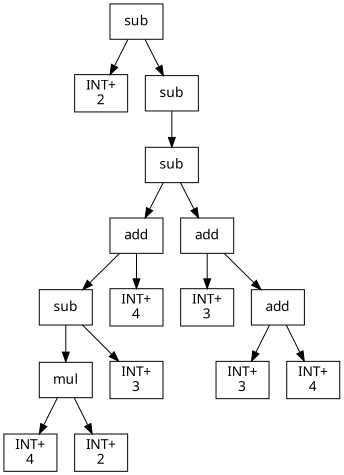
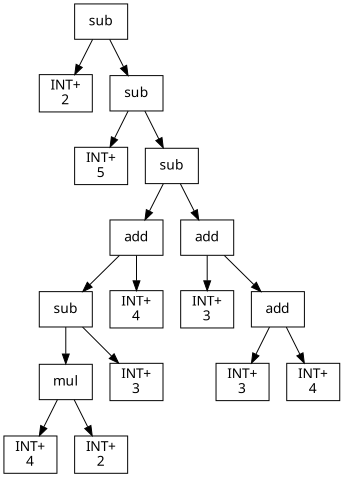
node "INT+ 5": added
